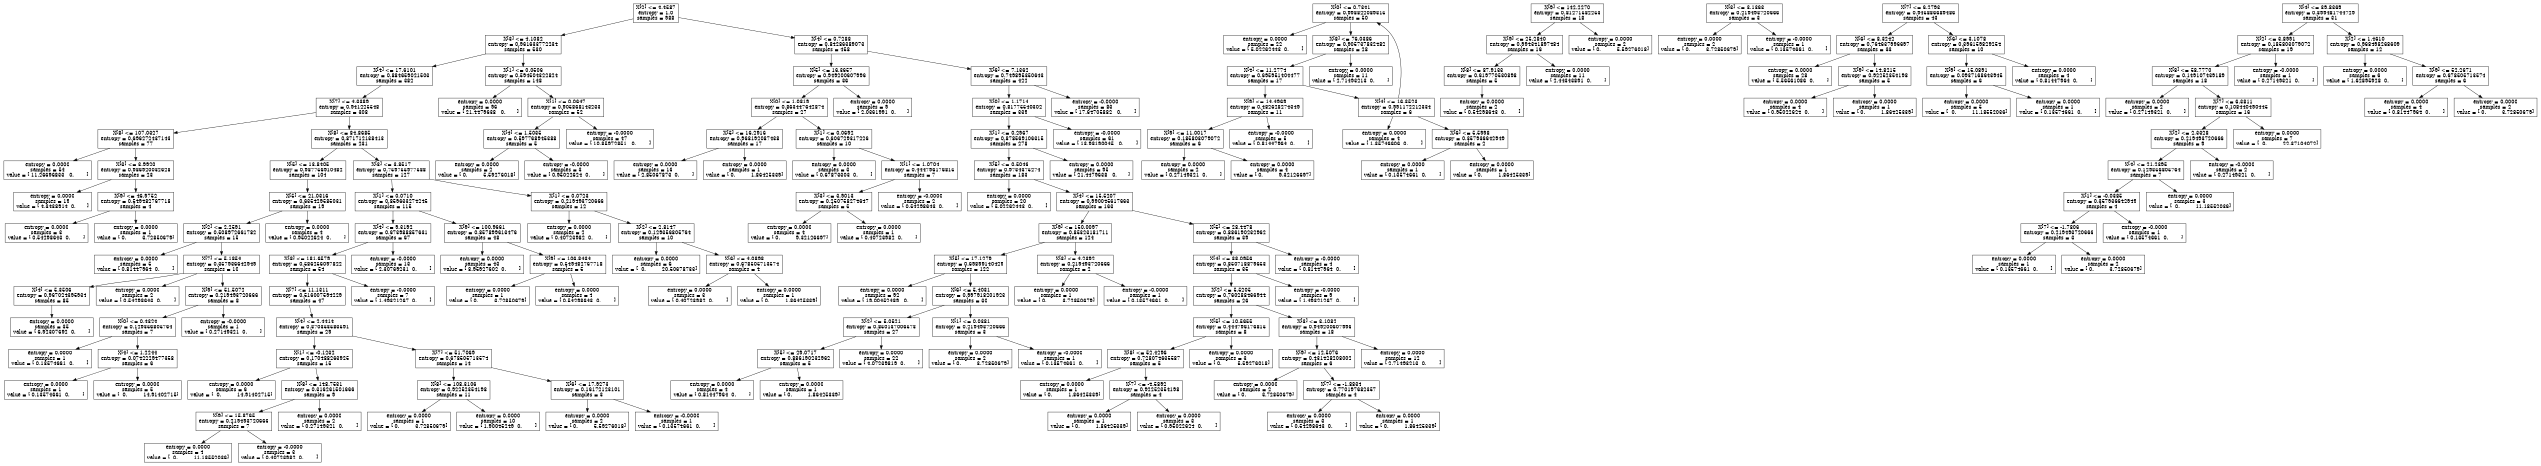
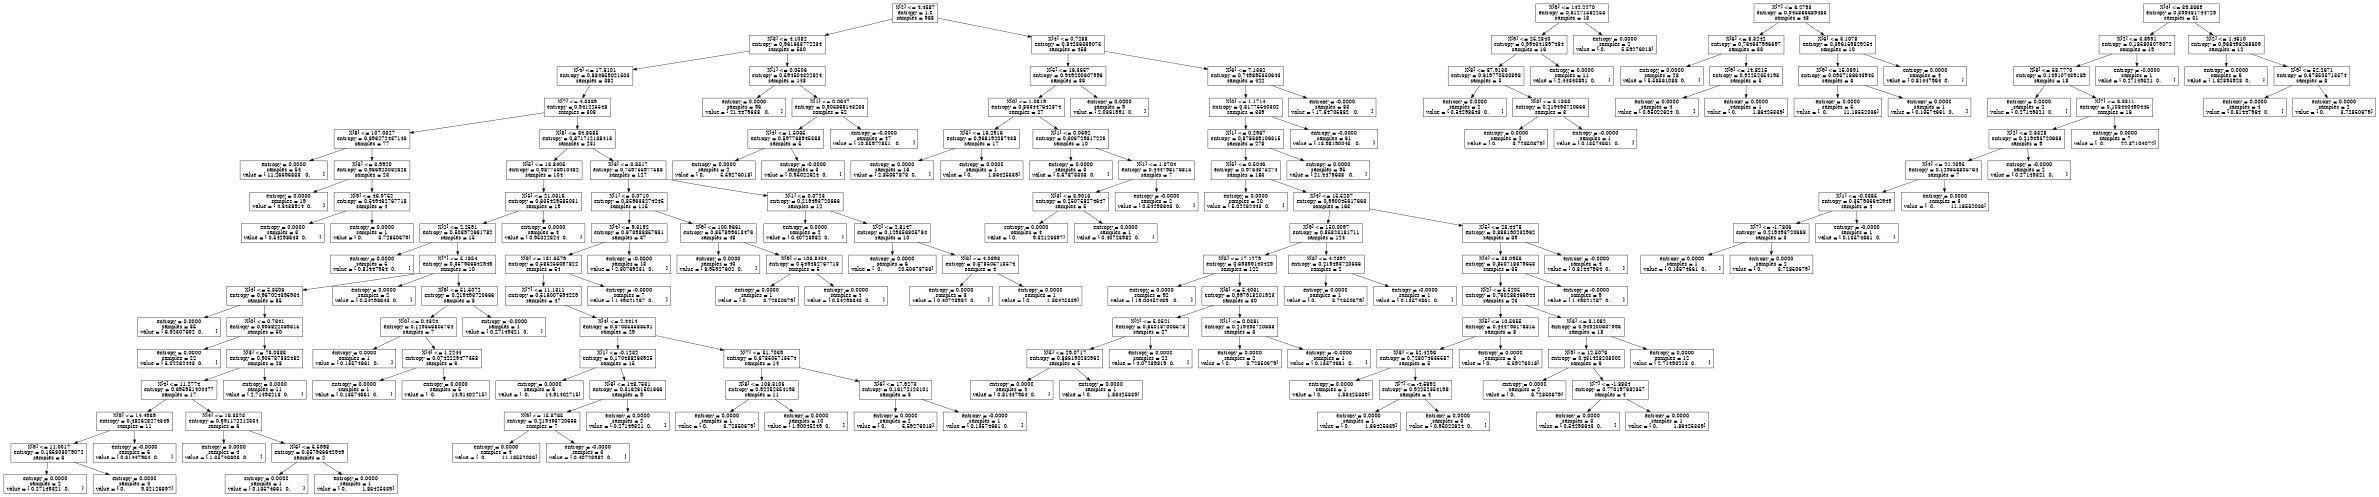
edge "X[4] <= 16.3523 entropy = 0.991172212334 samples = 6" -> "X[0] <= 0.7341 entropy = 0.998822089315 samples = 50": now "X[4] <= 5.3506 entropy = 0.967024395934 samples = 85" -> "X[0] <= 0.7341 entropy = 0.998822089315 samples = 50"
edge "X[8] <= 87.9133 entropy = 0.619770530898 samples = 5" -> "X[3] <= 3.1363 entropy = 0.219493720666 samples = 3": added
